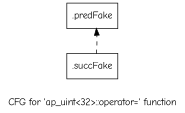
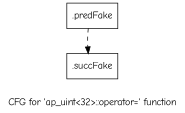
edge ".succFake" -> ".predFake": reversed
